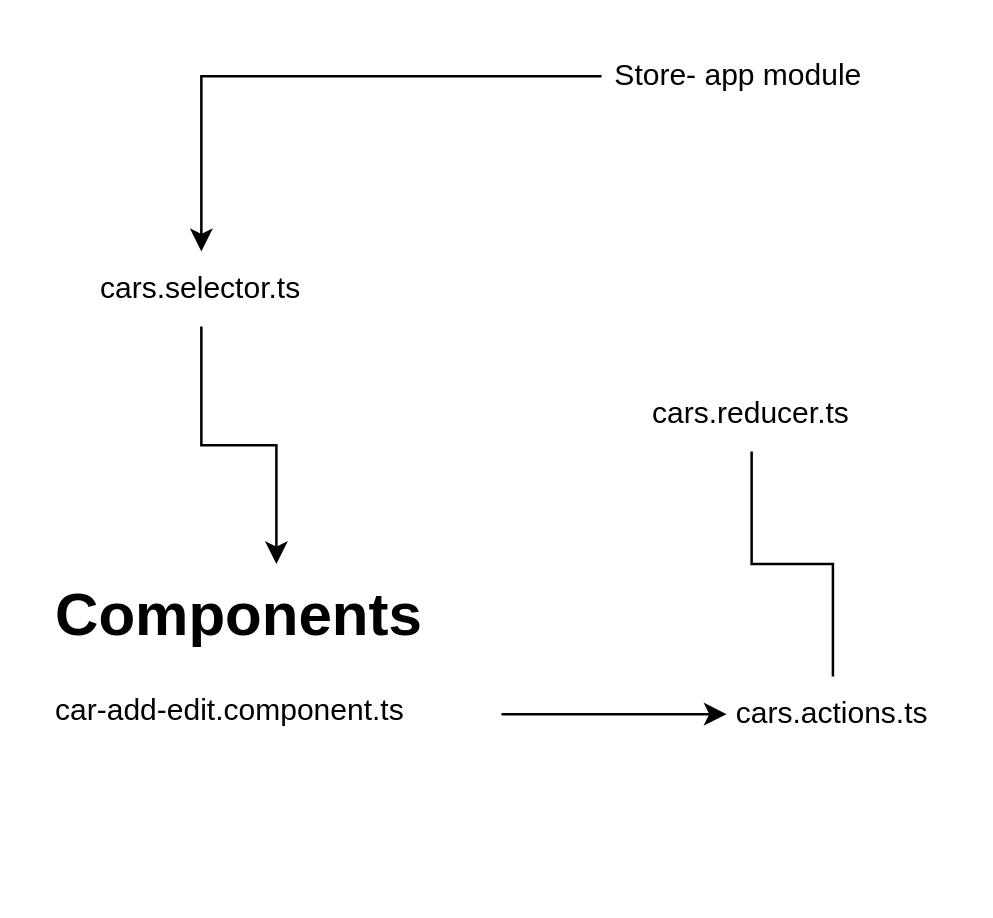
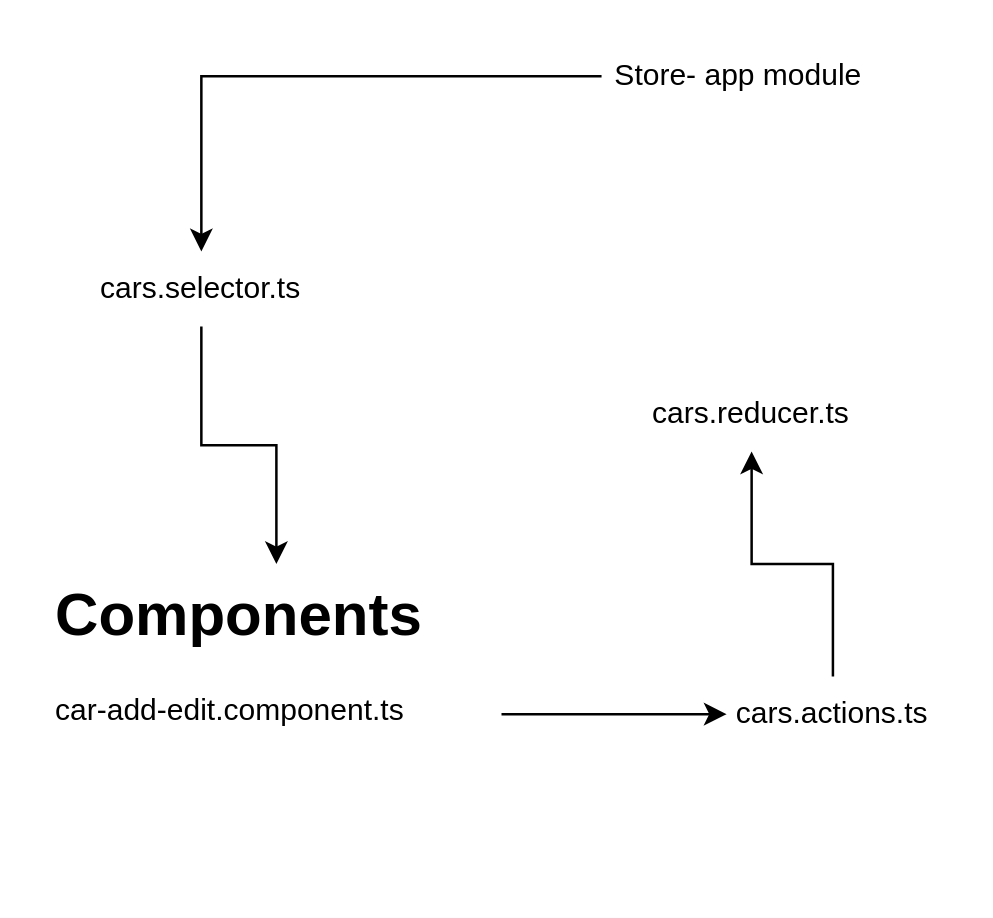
edge "cars.reducer.ts" -- "cars.actions.ts": arrowhead none -> classic
